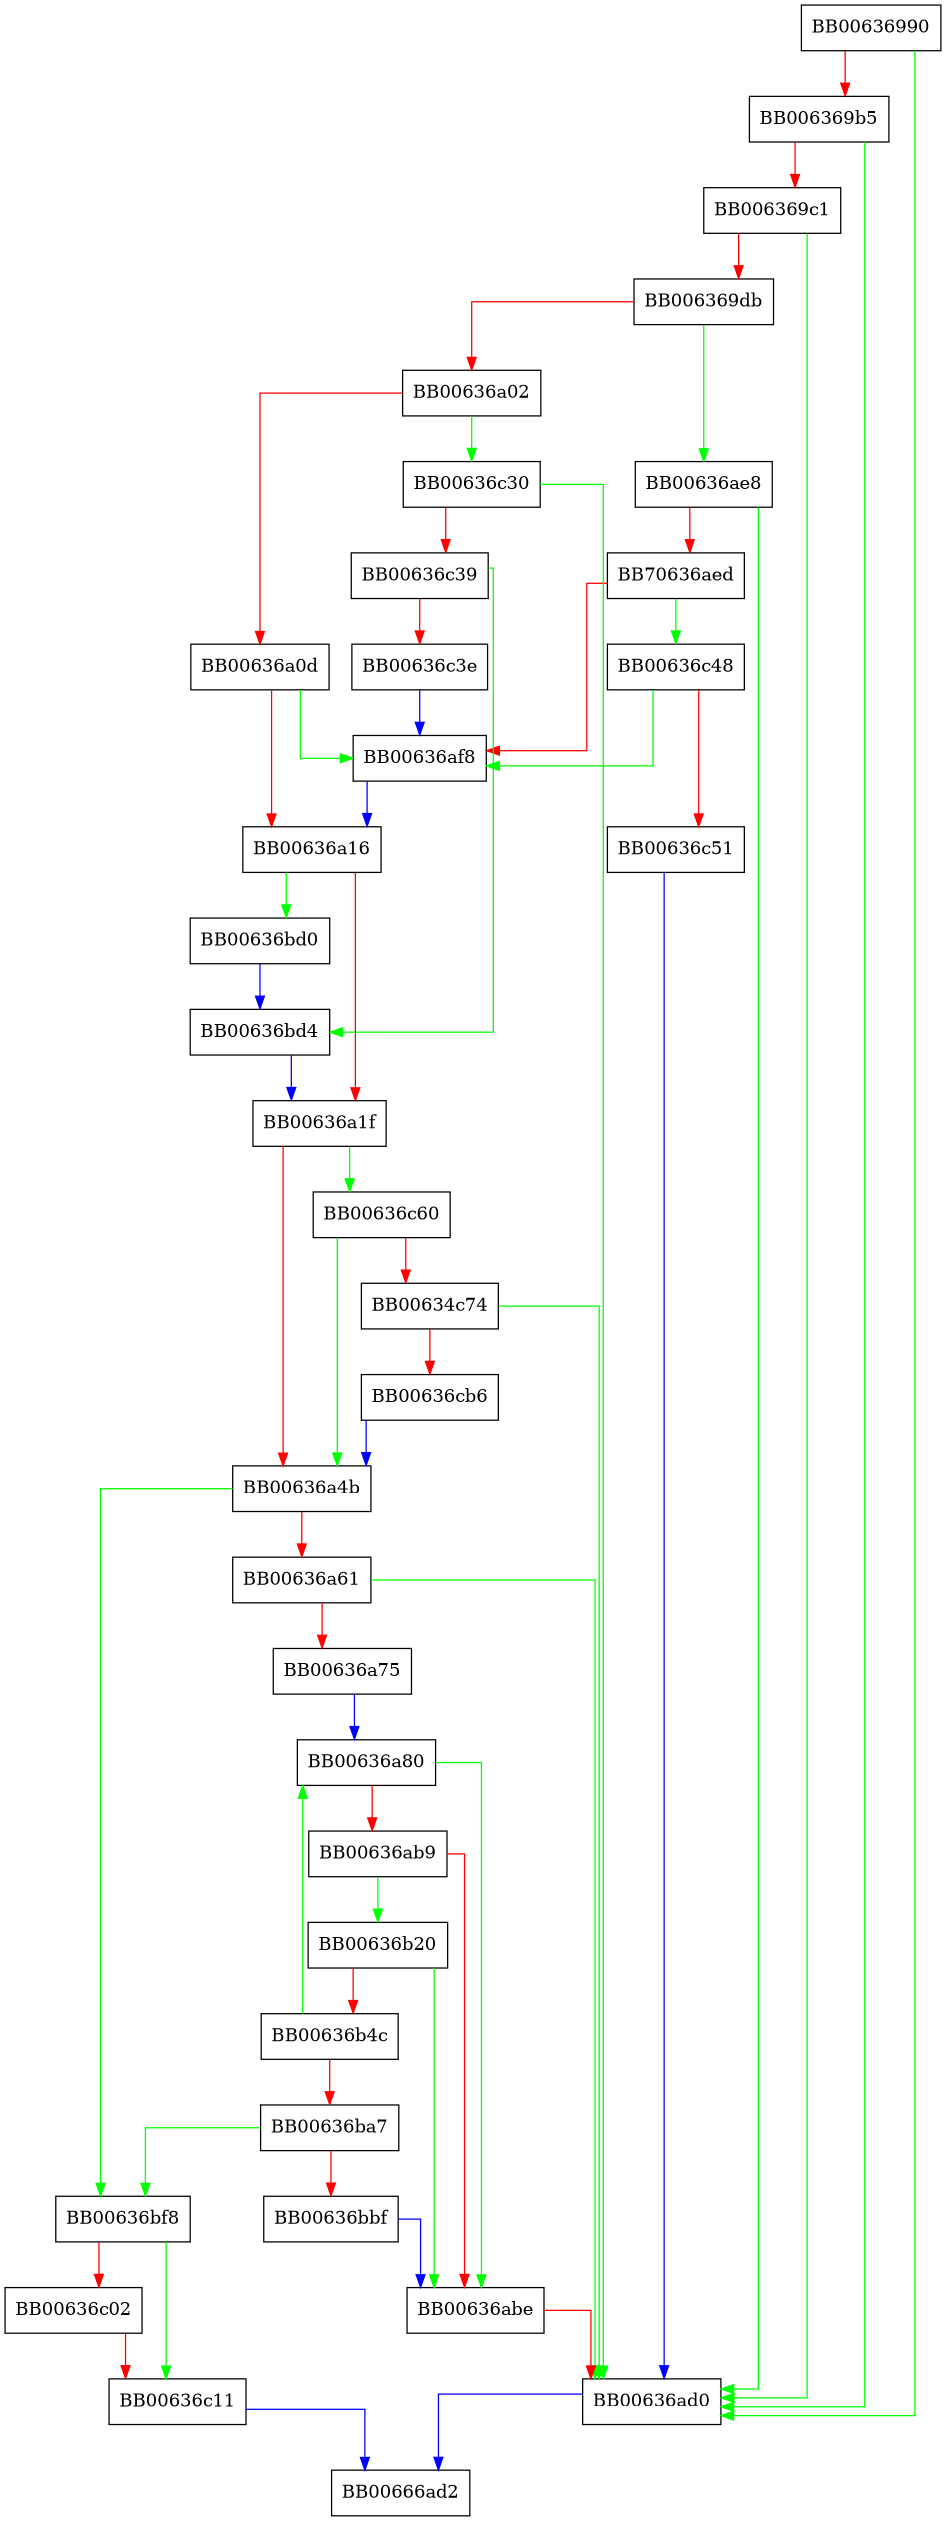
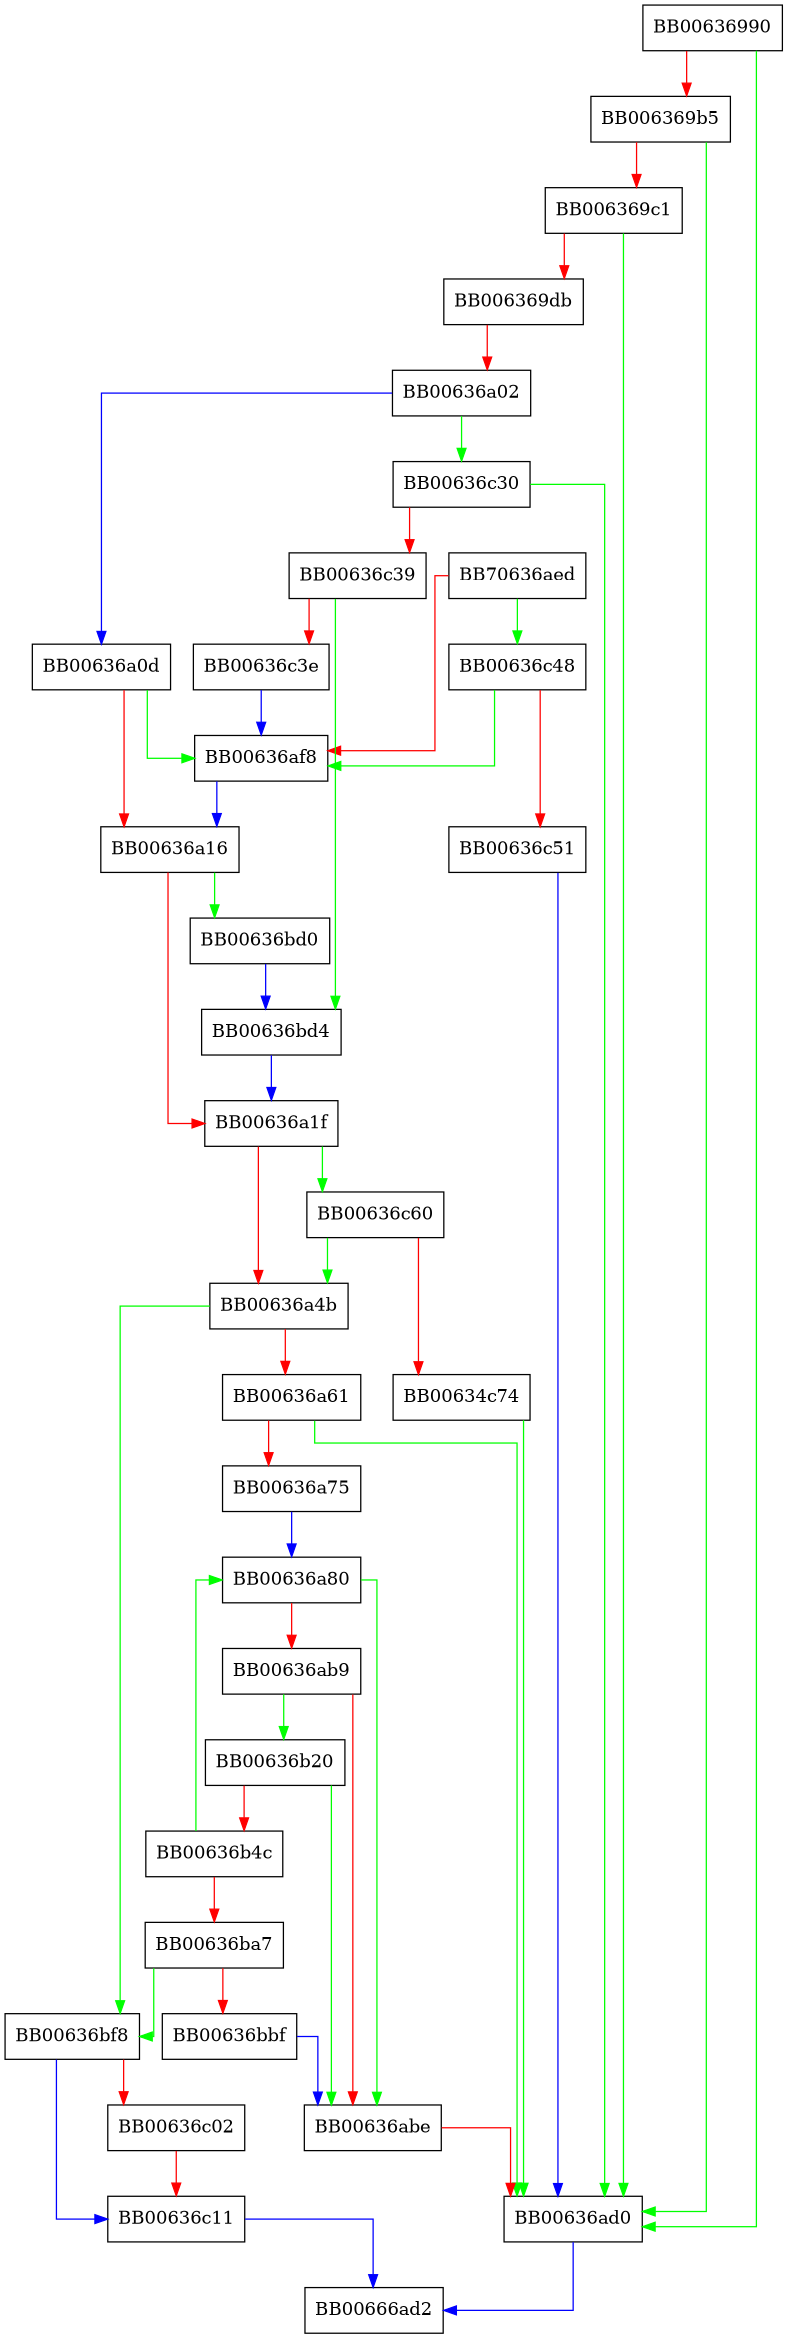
edge "BB00636a02" -> "BB00636a0d": color red -> blue
node "BB00636ae8": removed
node "BB00636cb6": removed
edge "BB00636bf8" -> "BB00636c11": color green -> blue
